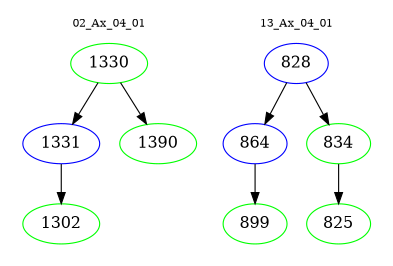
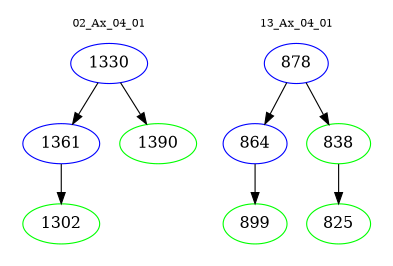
node "1330": color green -> blue
node "828": label "828" -> "878"
node "1331": label "1331" -> "1361"
node "834": label "834" -> "838"
